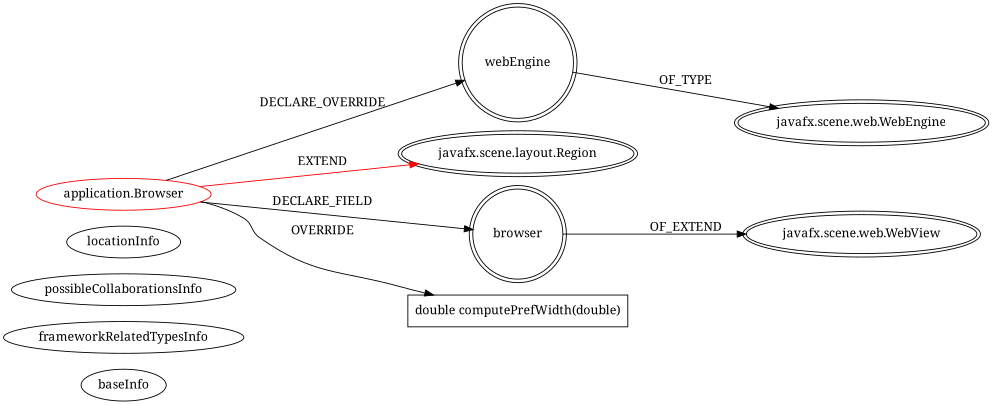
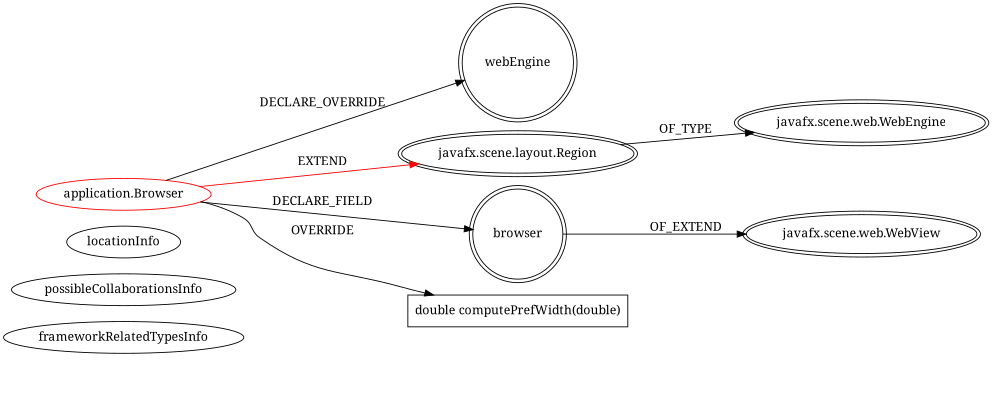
edge "webEngine" -> "javafx.scene.web.WebEngine": now "javafx.scene.layout.Region" -> "javafx.scene.web.WebEngine"
node "baseInfo": removed
